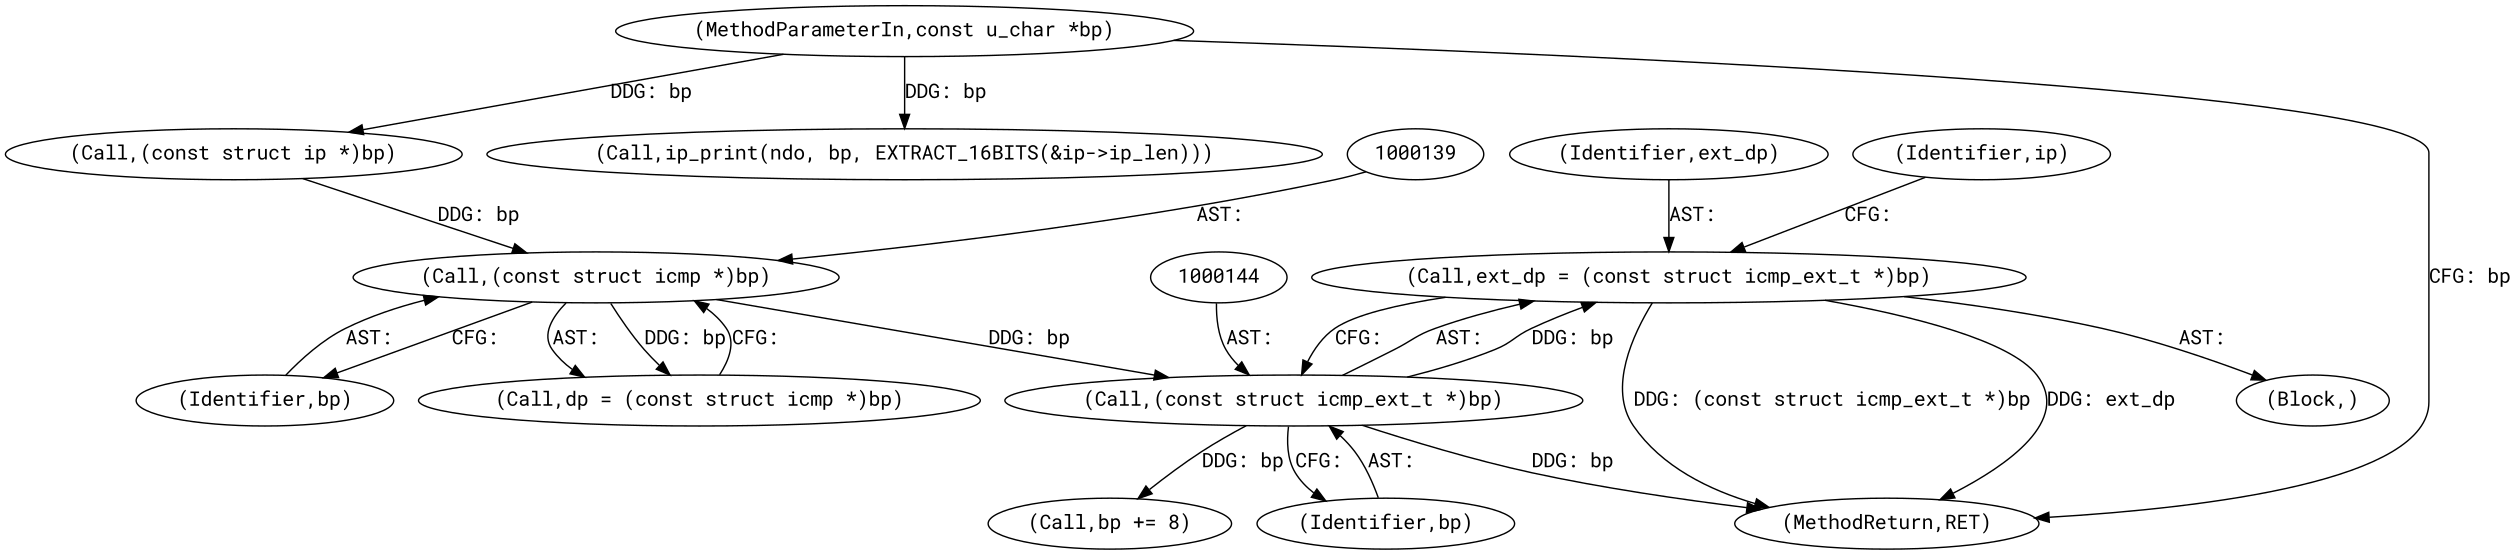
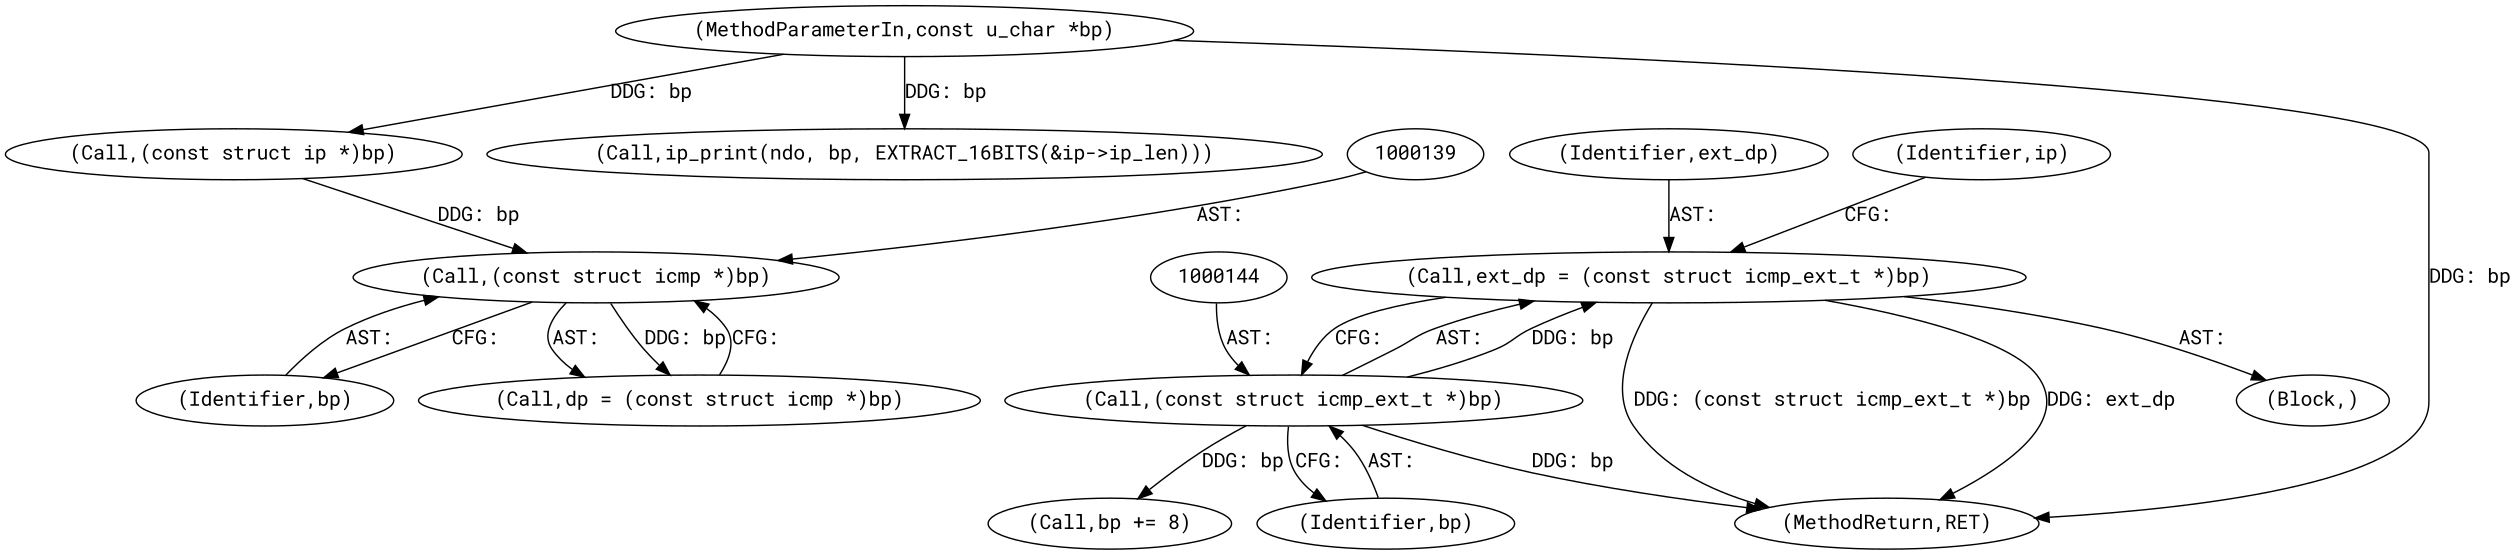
edge "(MethodParameterIn,const u_char *bp)" -> "(MethodReturn,RET)": label "CFG: bp" -> "DDG: bp"
edge "(Call,(const struct icmp *)bp)" -> "(Call,(const struct icmp_ext_t *)bp)": removed, label "DDG: bp"
